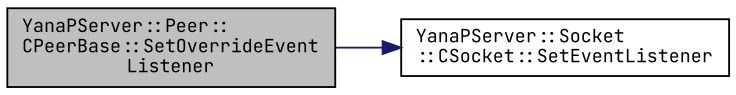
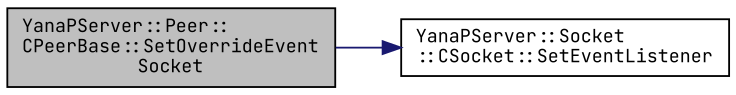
node "YanaPServer::Peer:: CPeerBase::SetOverrideEvent Listener": label "YanaPServer::Peer:: CPeerBase::SetOverrideEvent Listener" -> "YanaPServer::Peer:: CPeerBase::SetOverrideEvent Socket"
